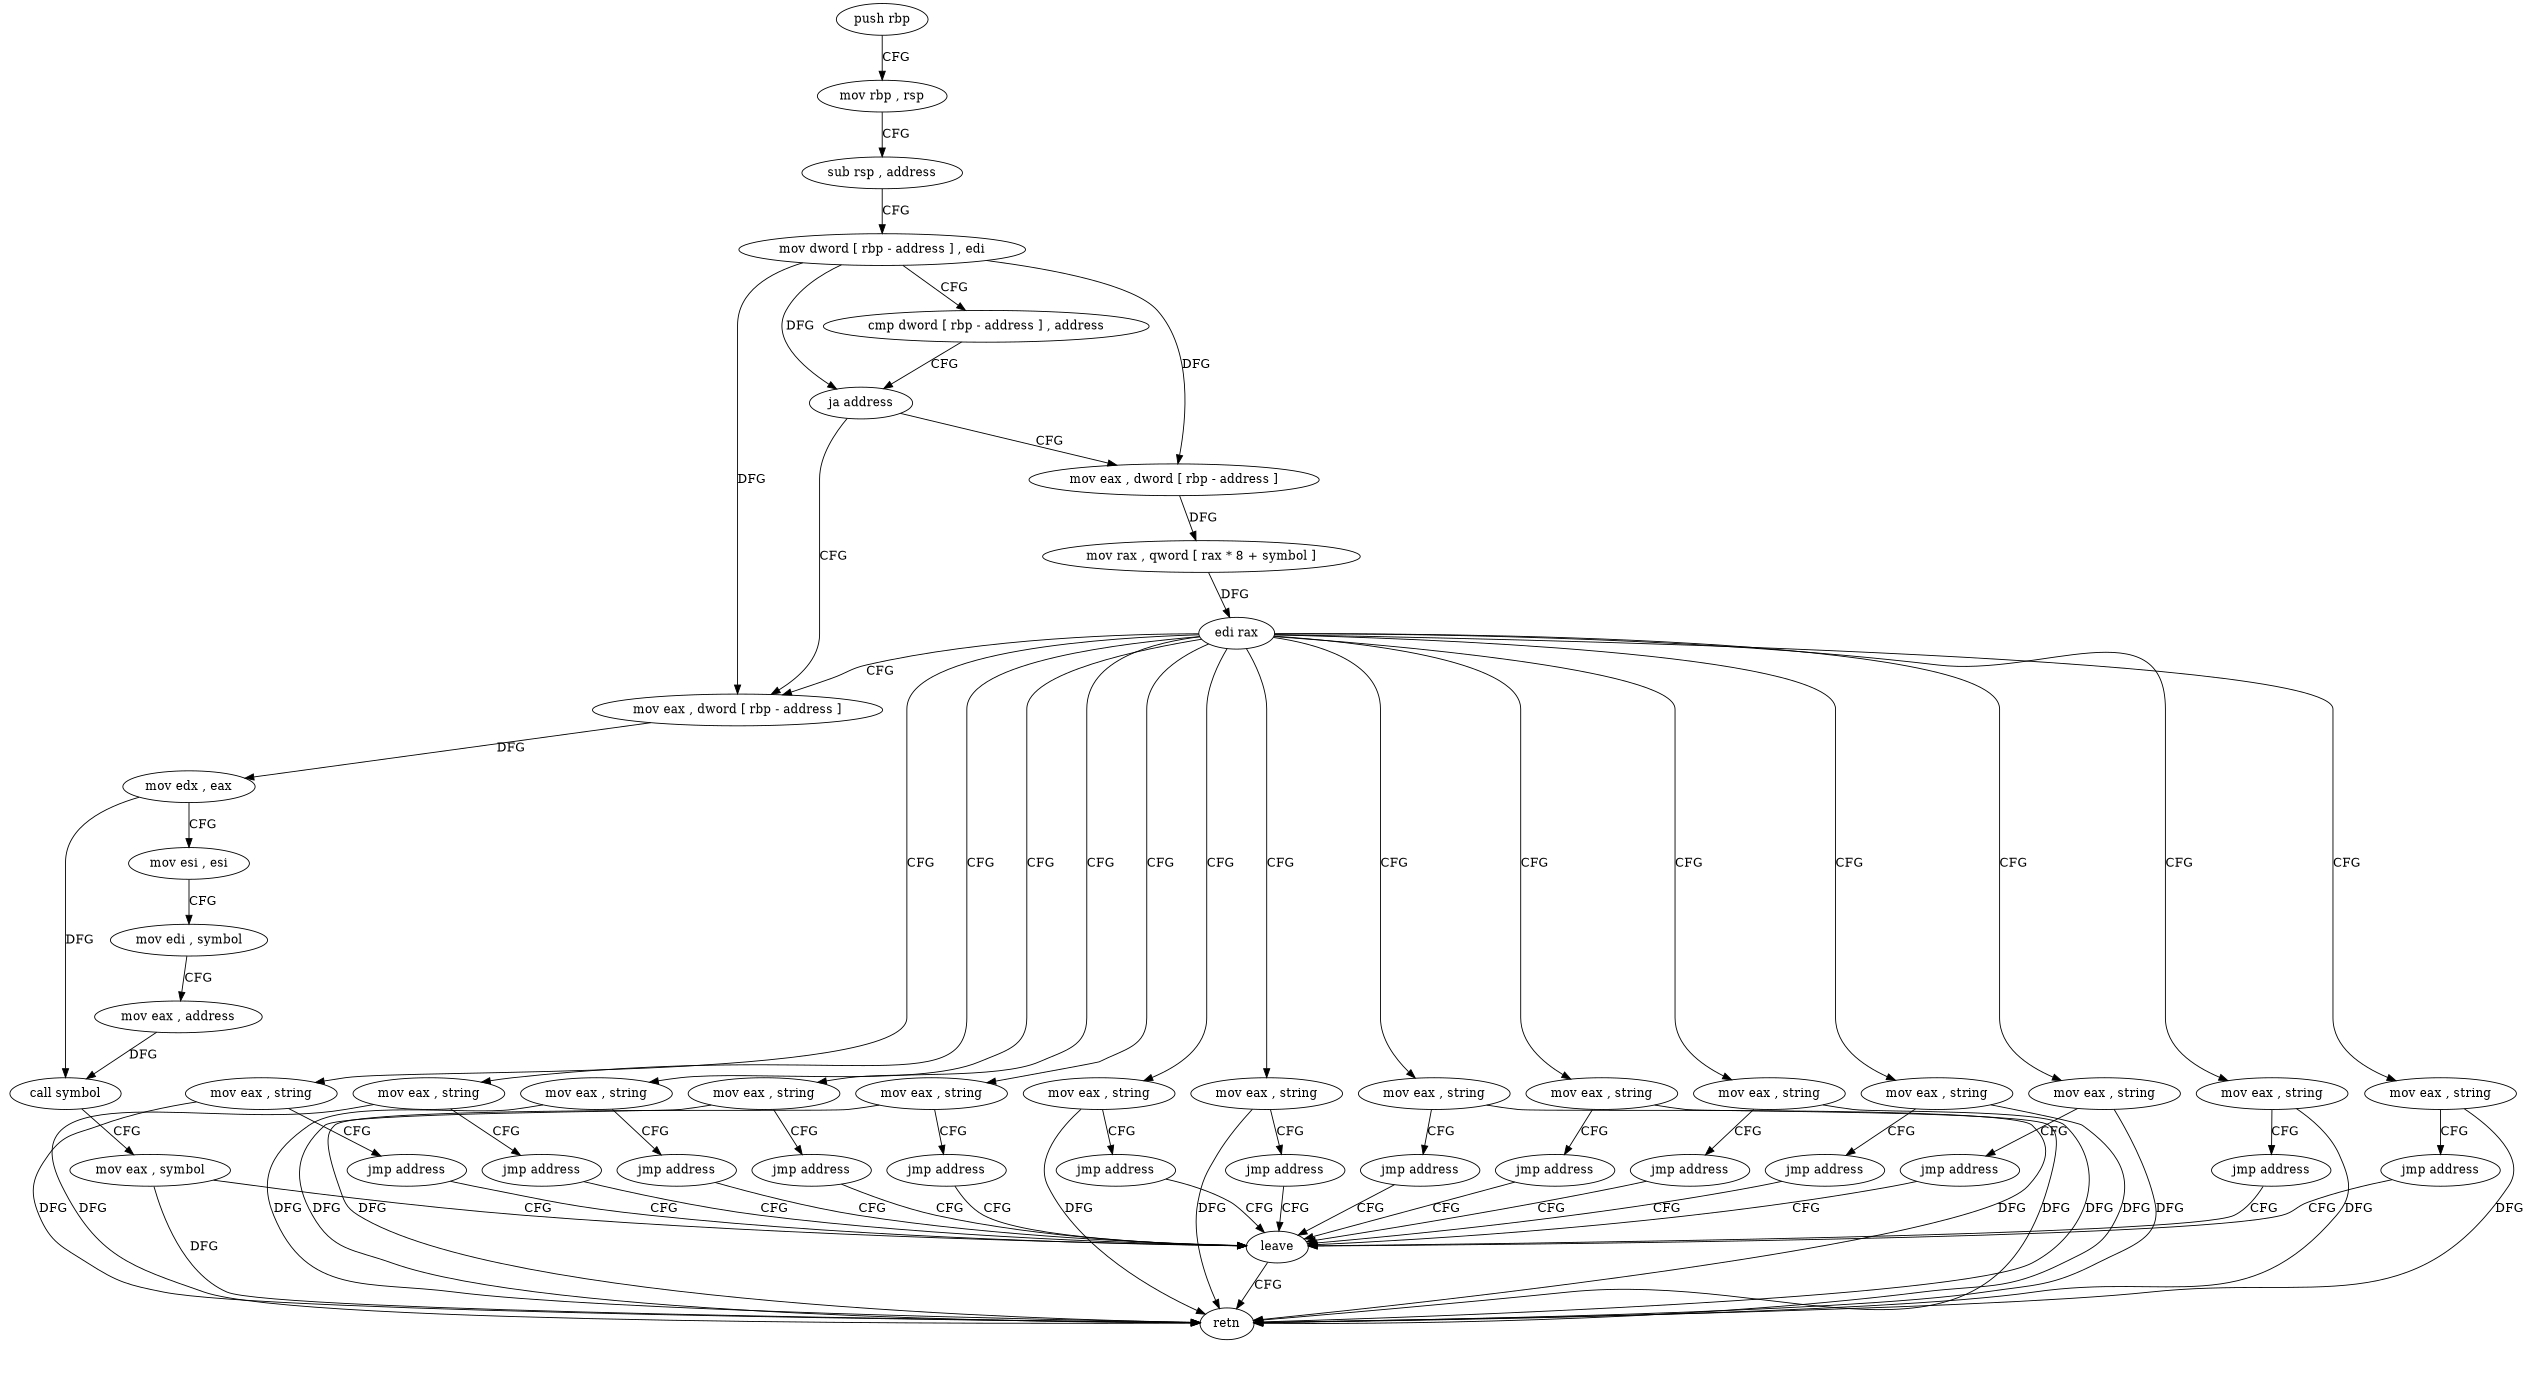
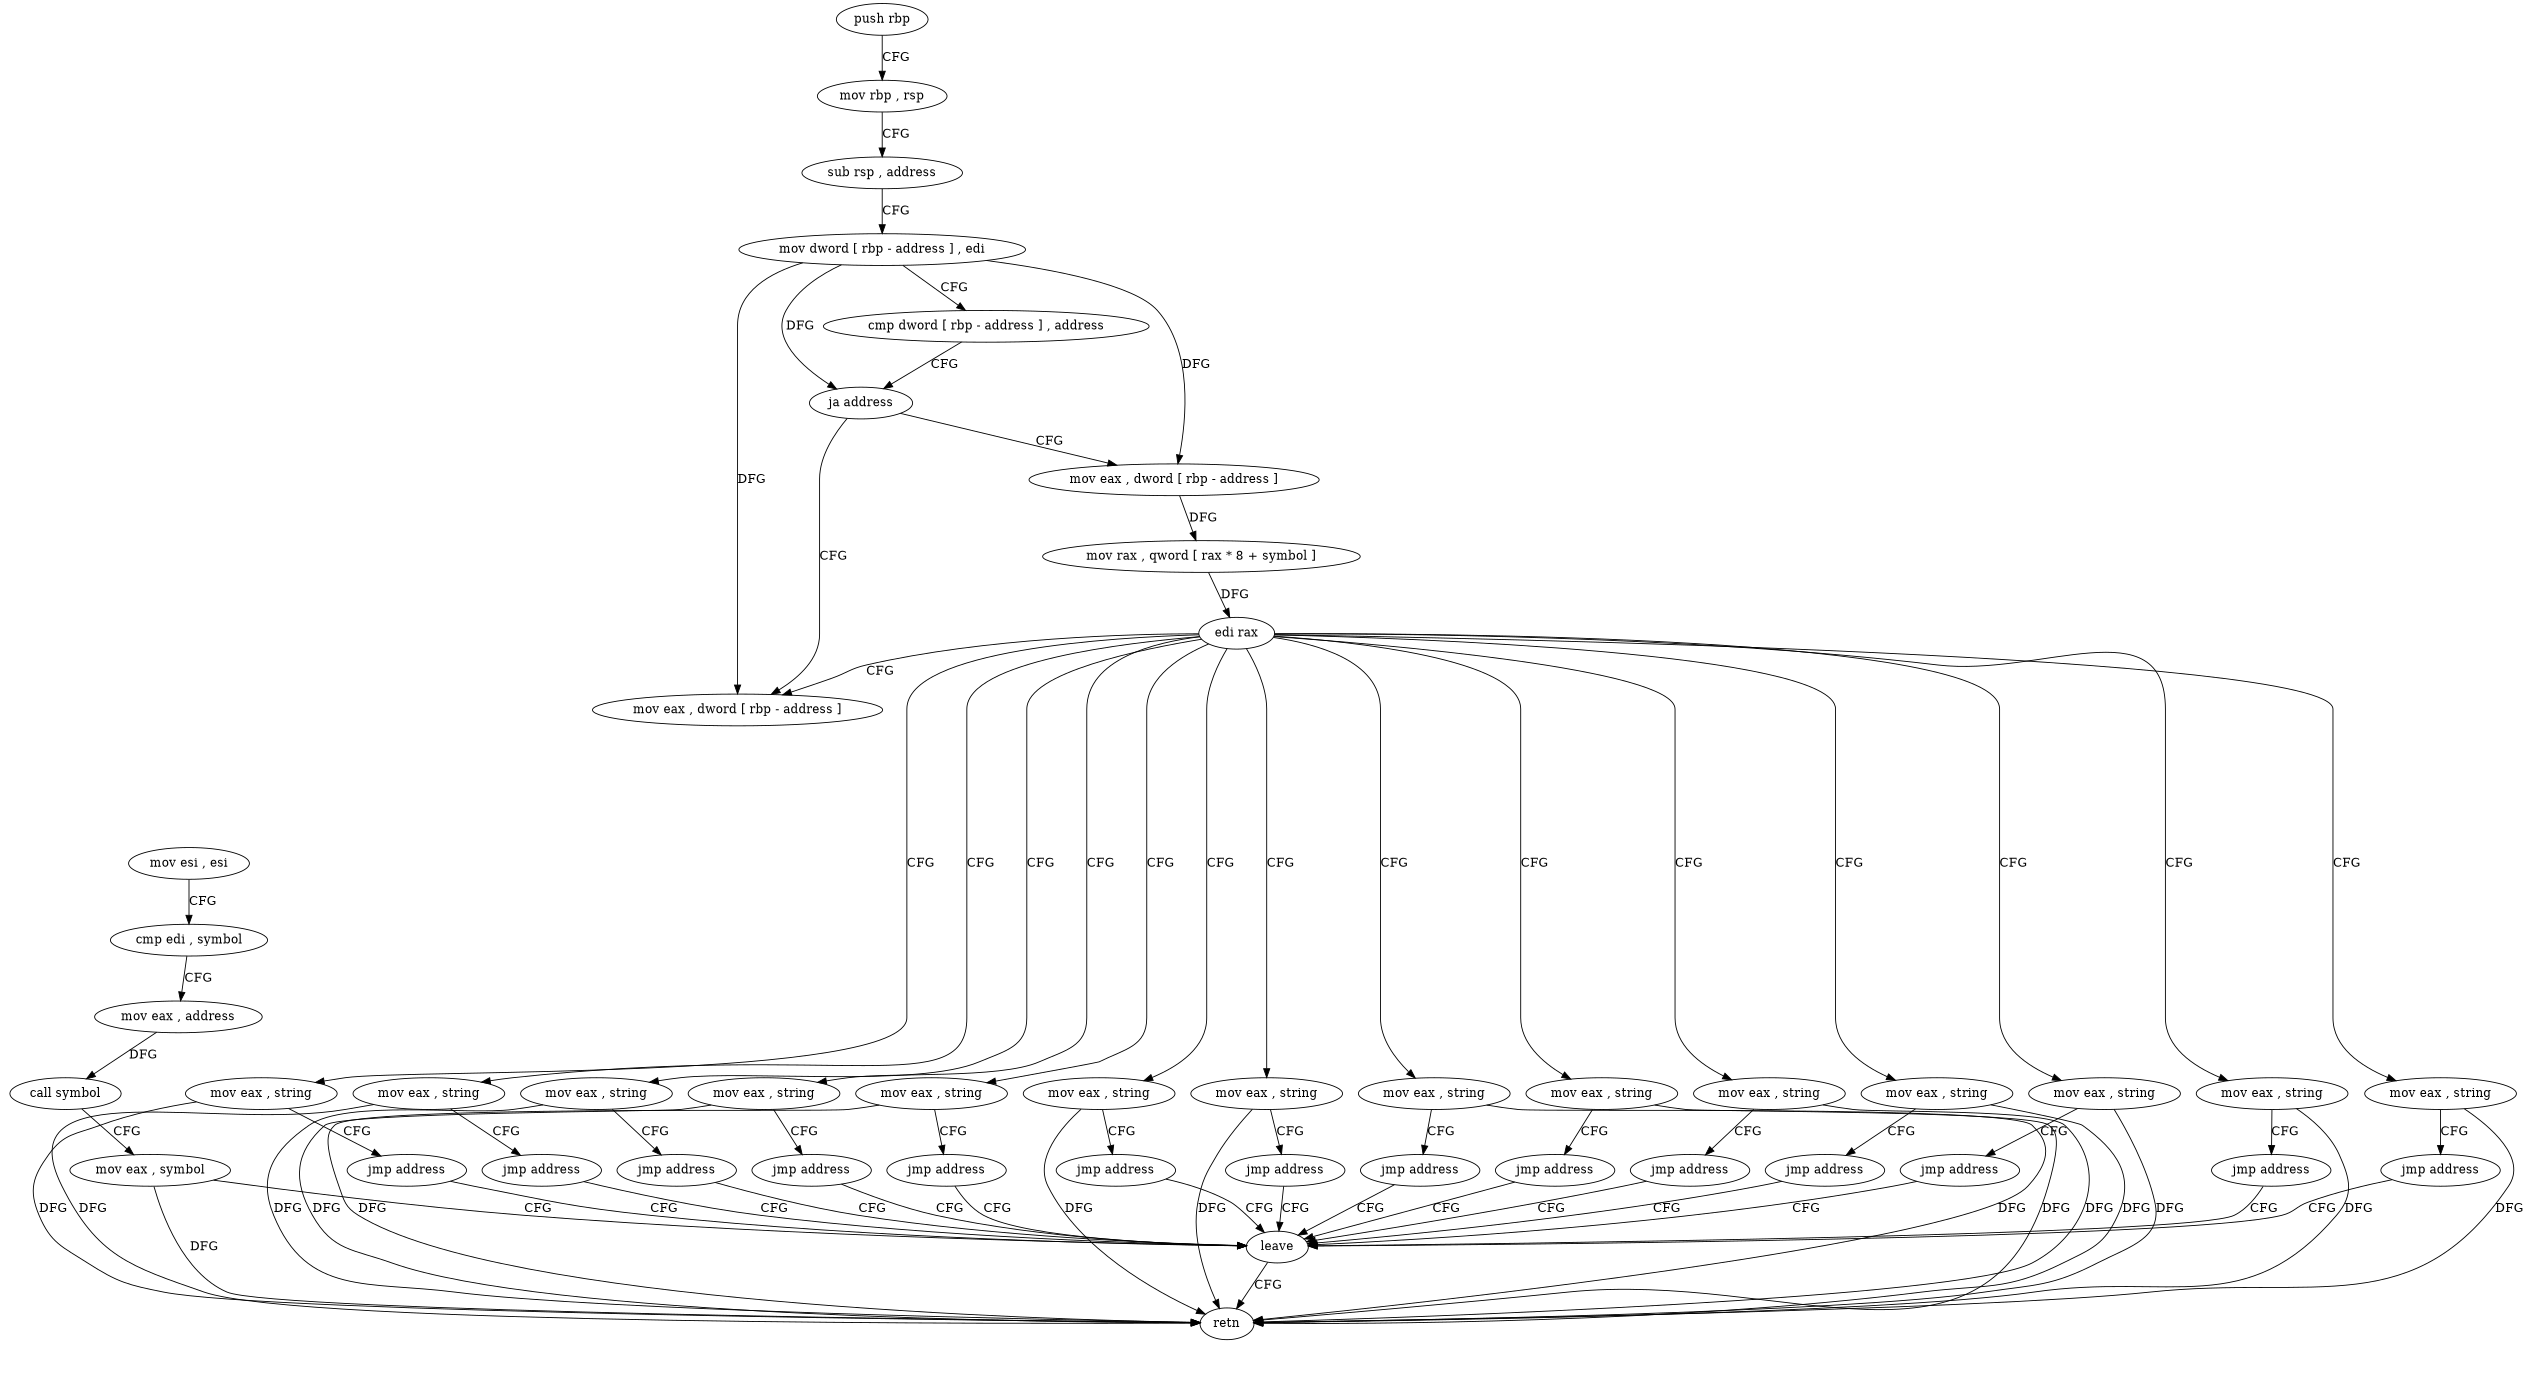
node "mov edx , eax": removed
node "mov edi , symbol": label "mov edi , symbol" -> "cmp edi , symbol"
